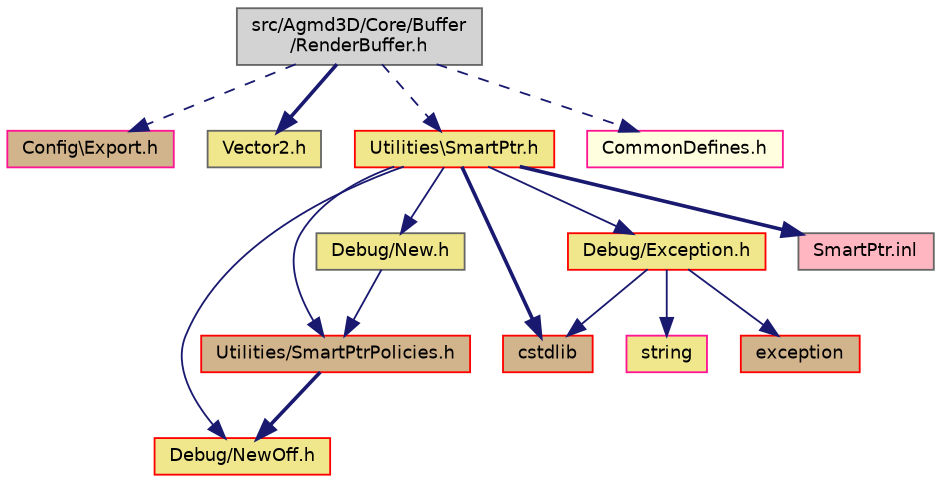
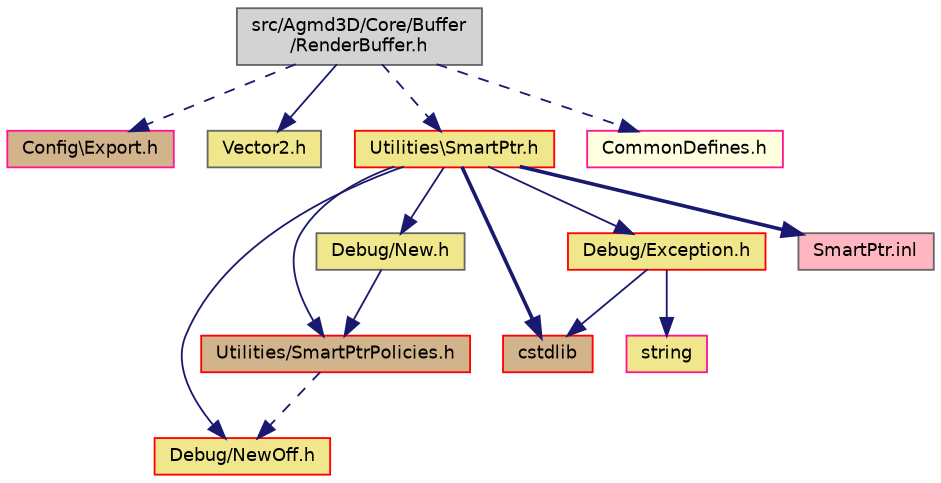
edge "src/Agmd3D/Core/Buffer /RenderBuffer.h" -> "Vector2.h": style bold -> solid
node "exception": removed
edge "Utilities/SmartPtrPolicies.h" -> "Debug/NewOff.h": style bold -> dashed
